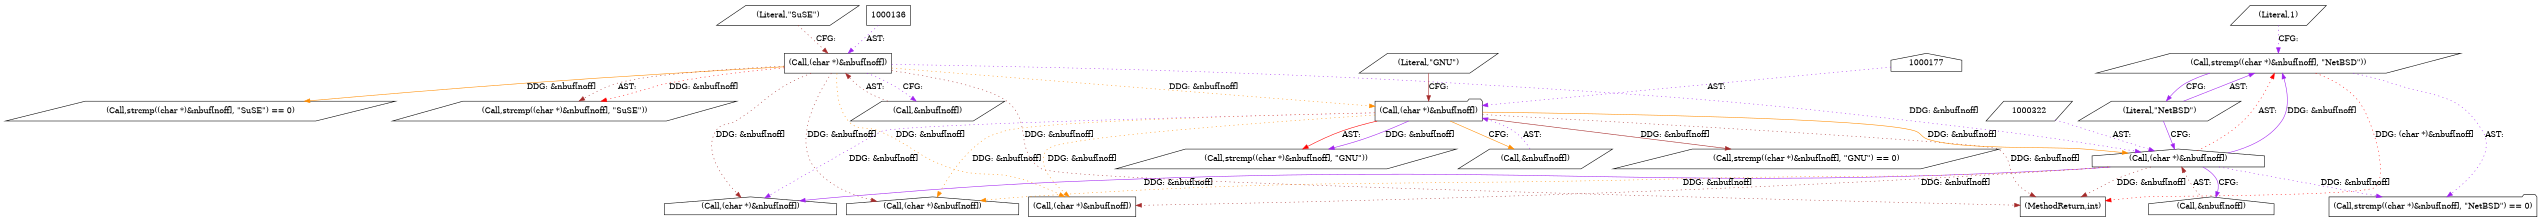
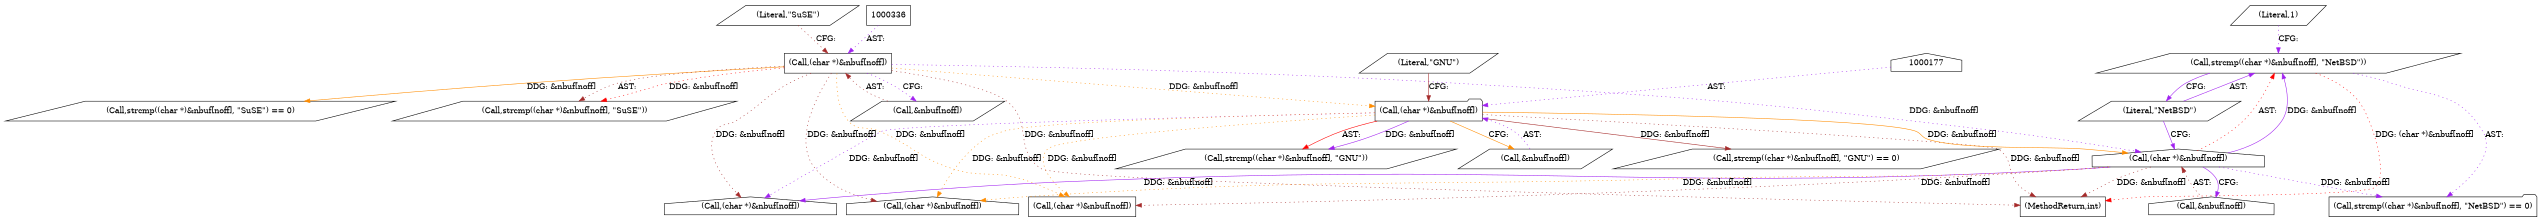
node "1000136": label "1000136" -> "1000336"
node "1000322": removed
